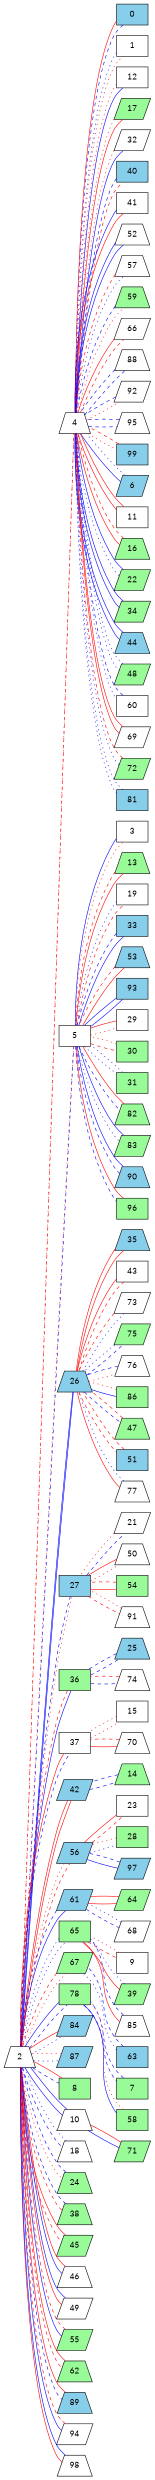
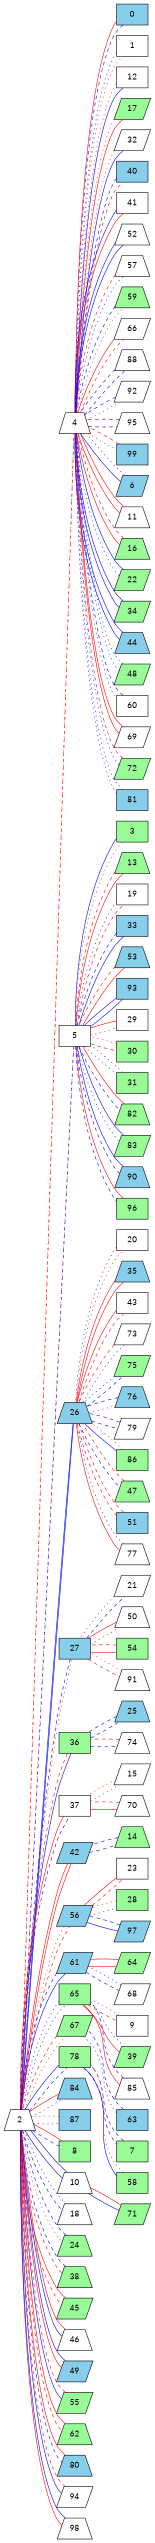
node "11": shape box -> trapezium
node "3": fillcolor white -> palegreen
node "20": added
node "76": fillcolor white -> skyblue
node "79": added
node "15": shape box -> parallelogram
node "84": shape parallelogram -> trapezium
node "87": shape parallelogram -> box
node "49": fillcolor white -> skyblue
node "89": label "89" -> "80"
